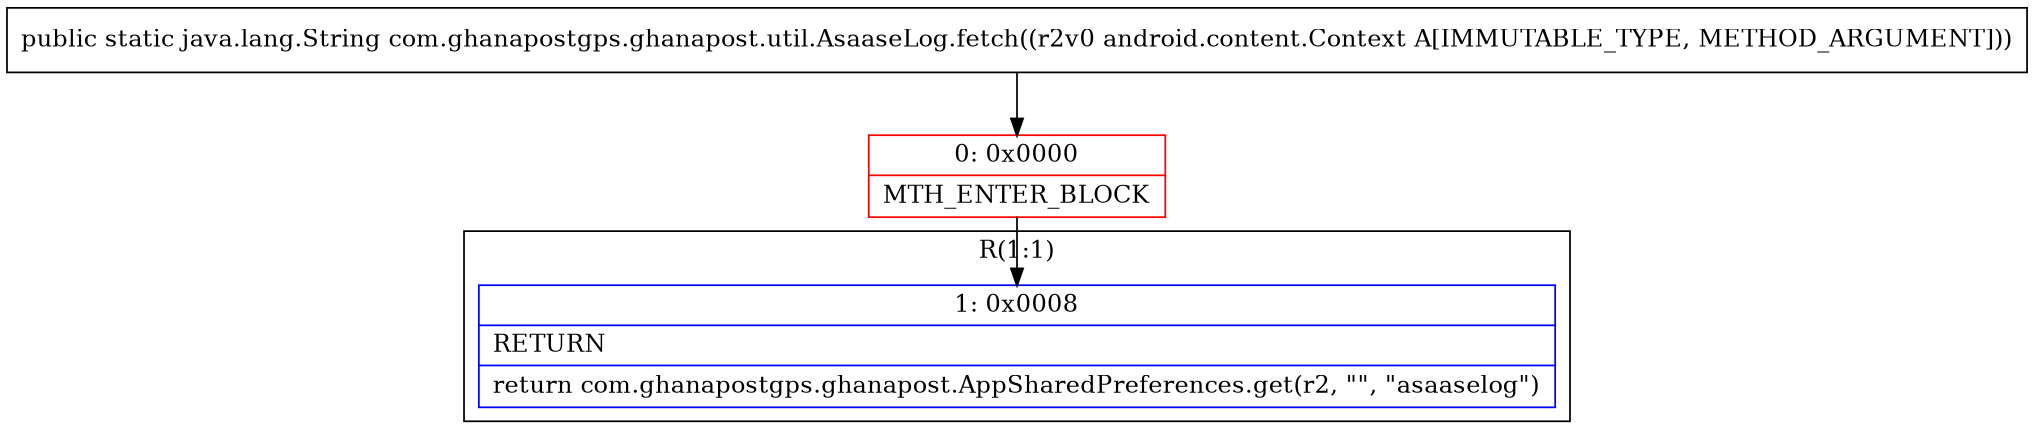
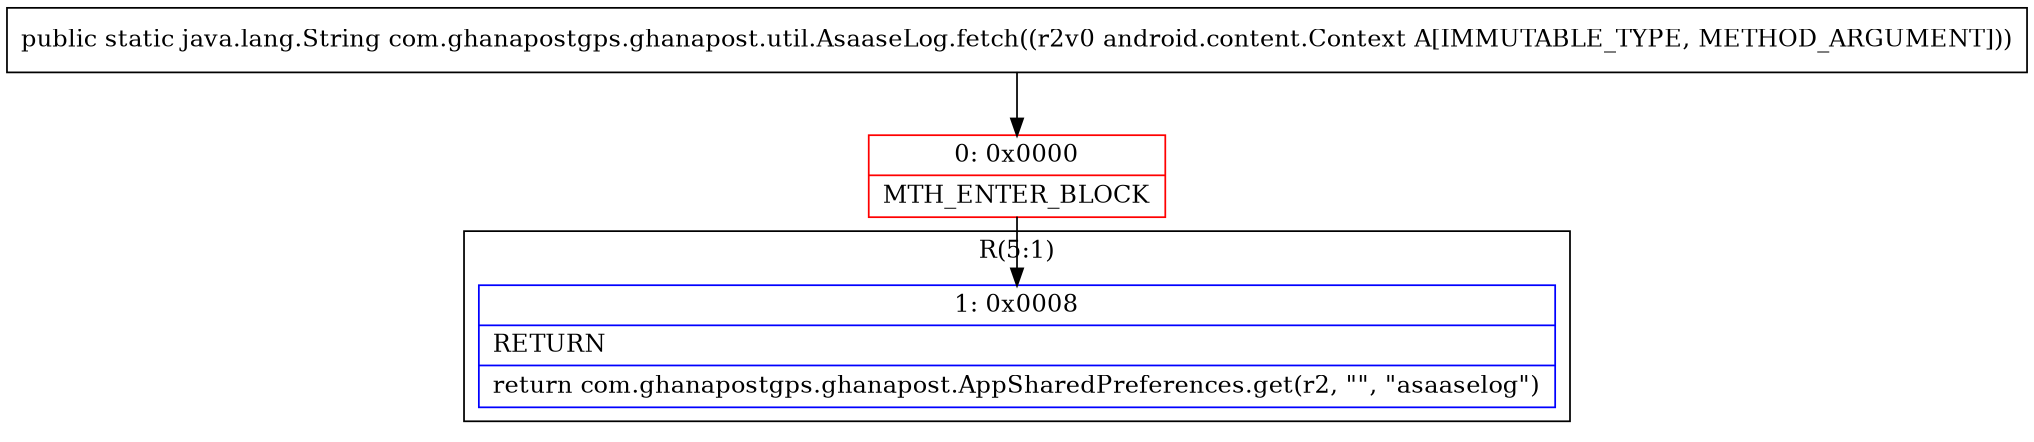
cluster "R(1:1)": label "R(1:1)" -> "R(5:1)"
